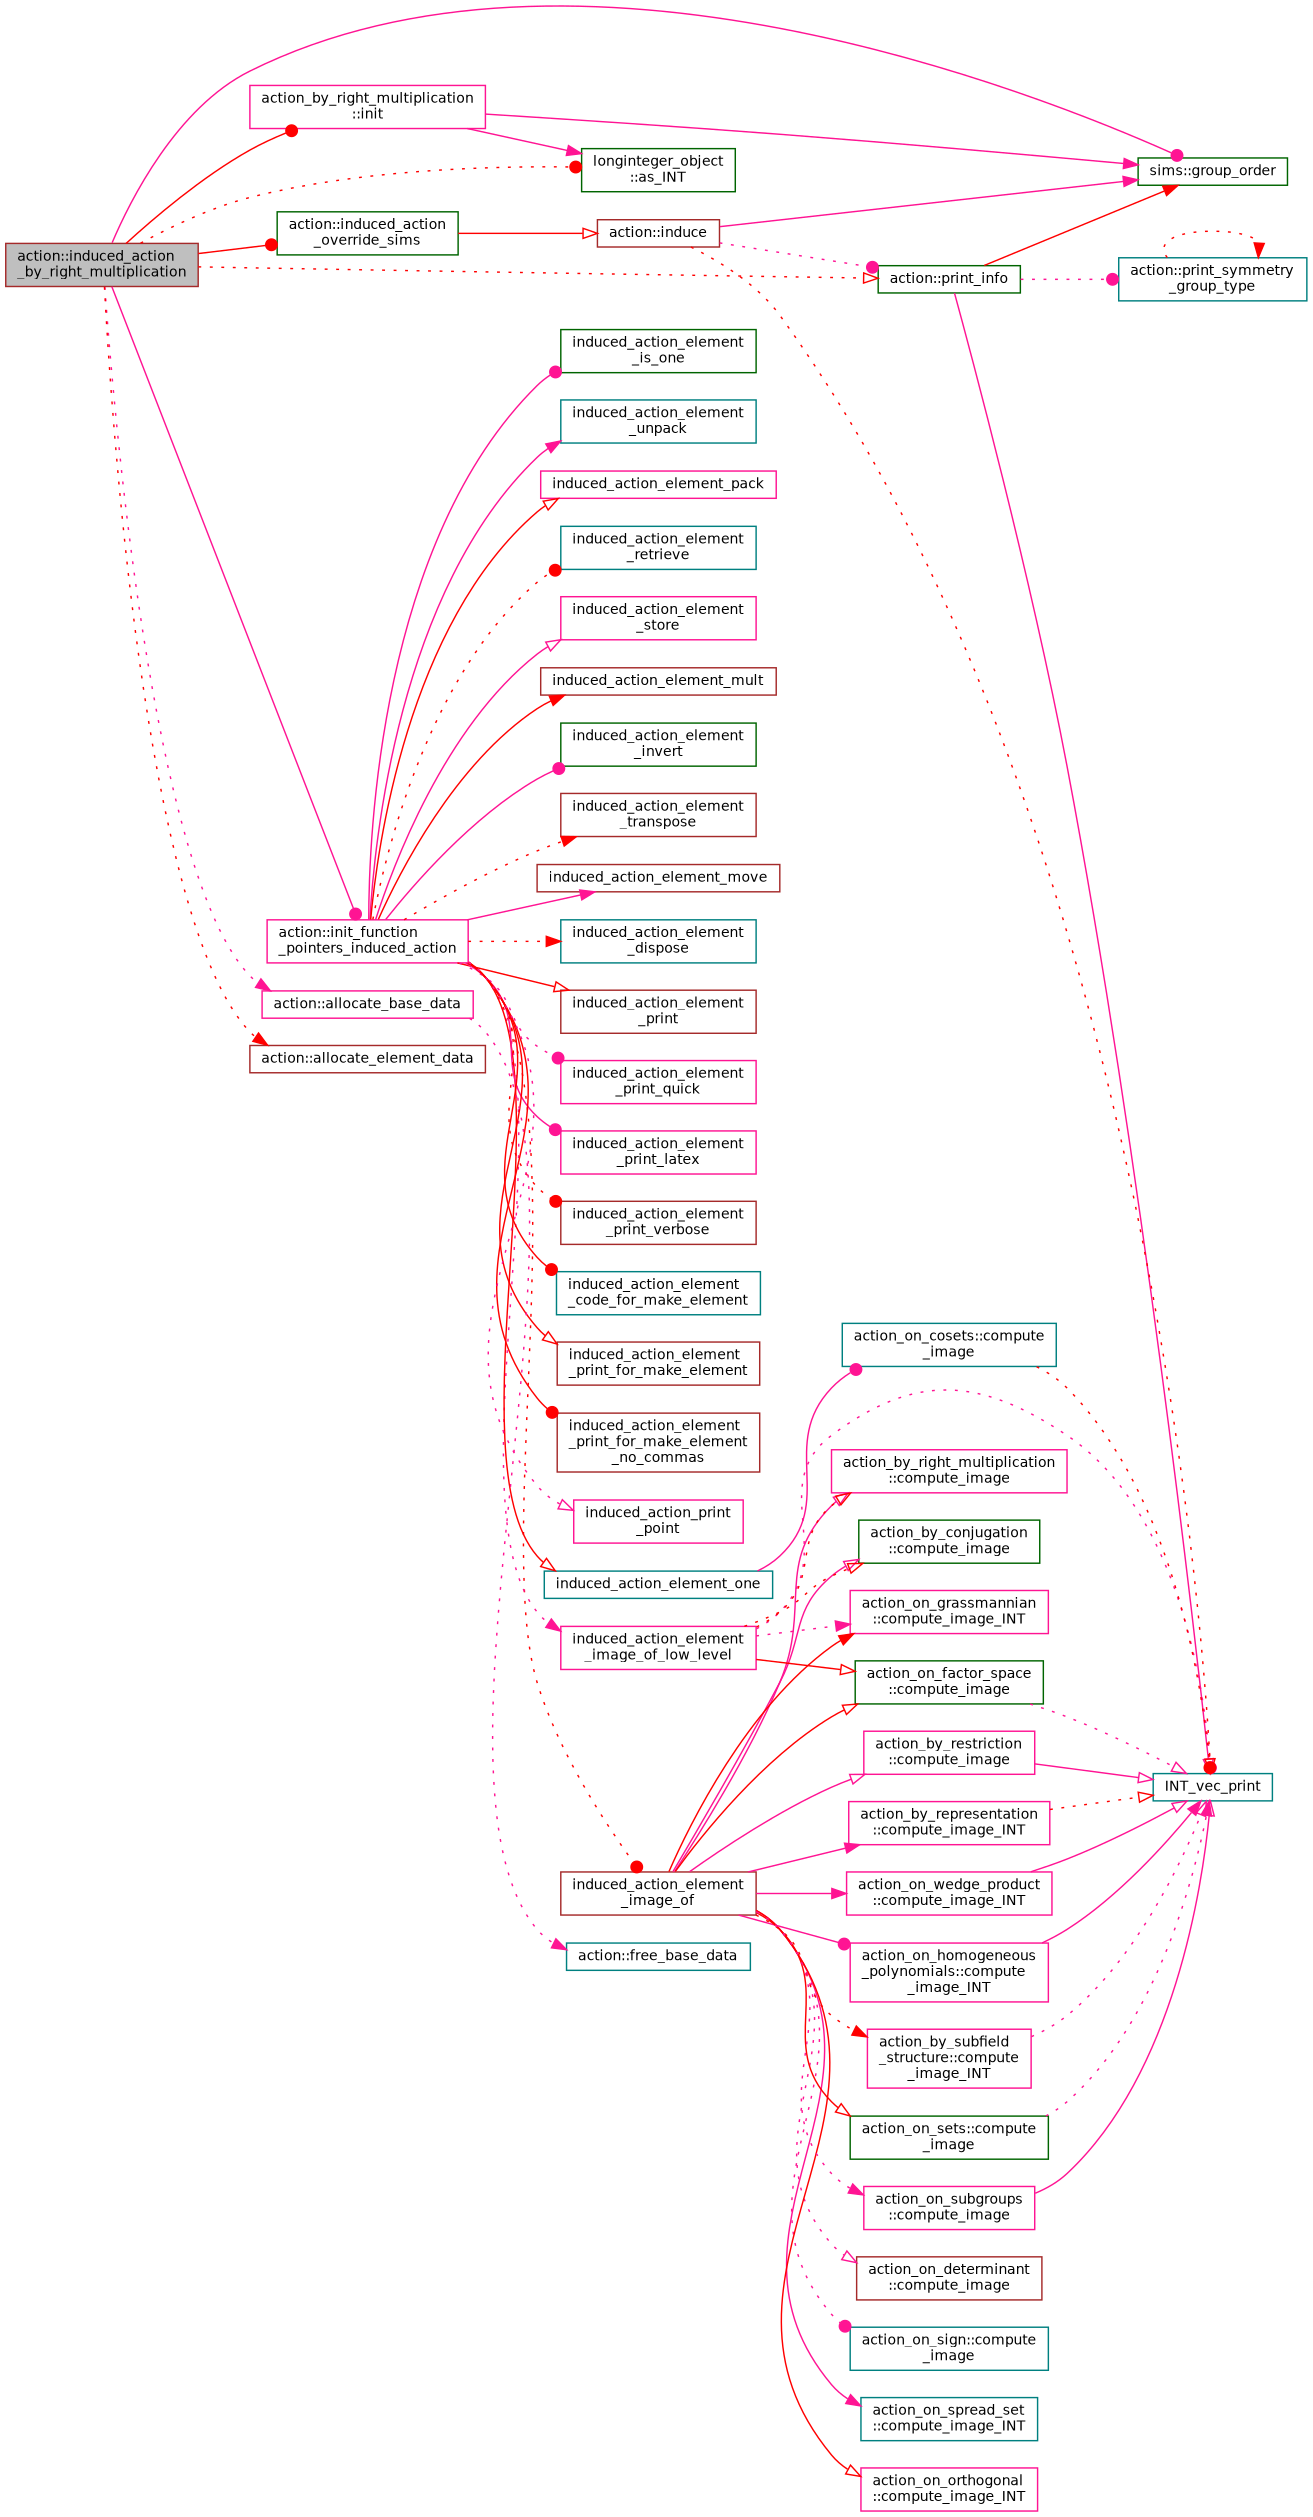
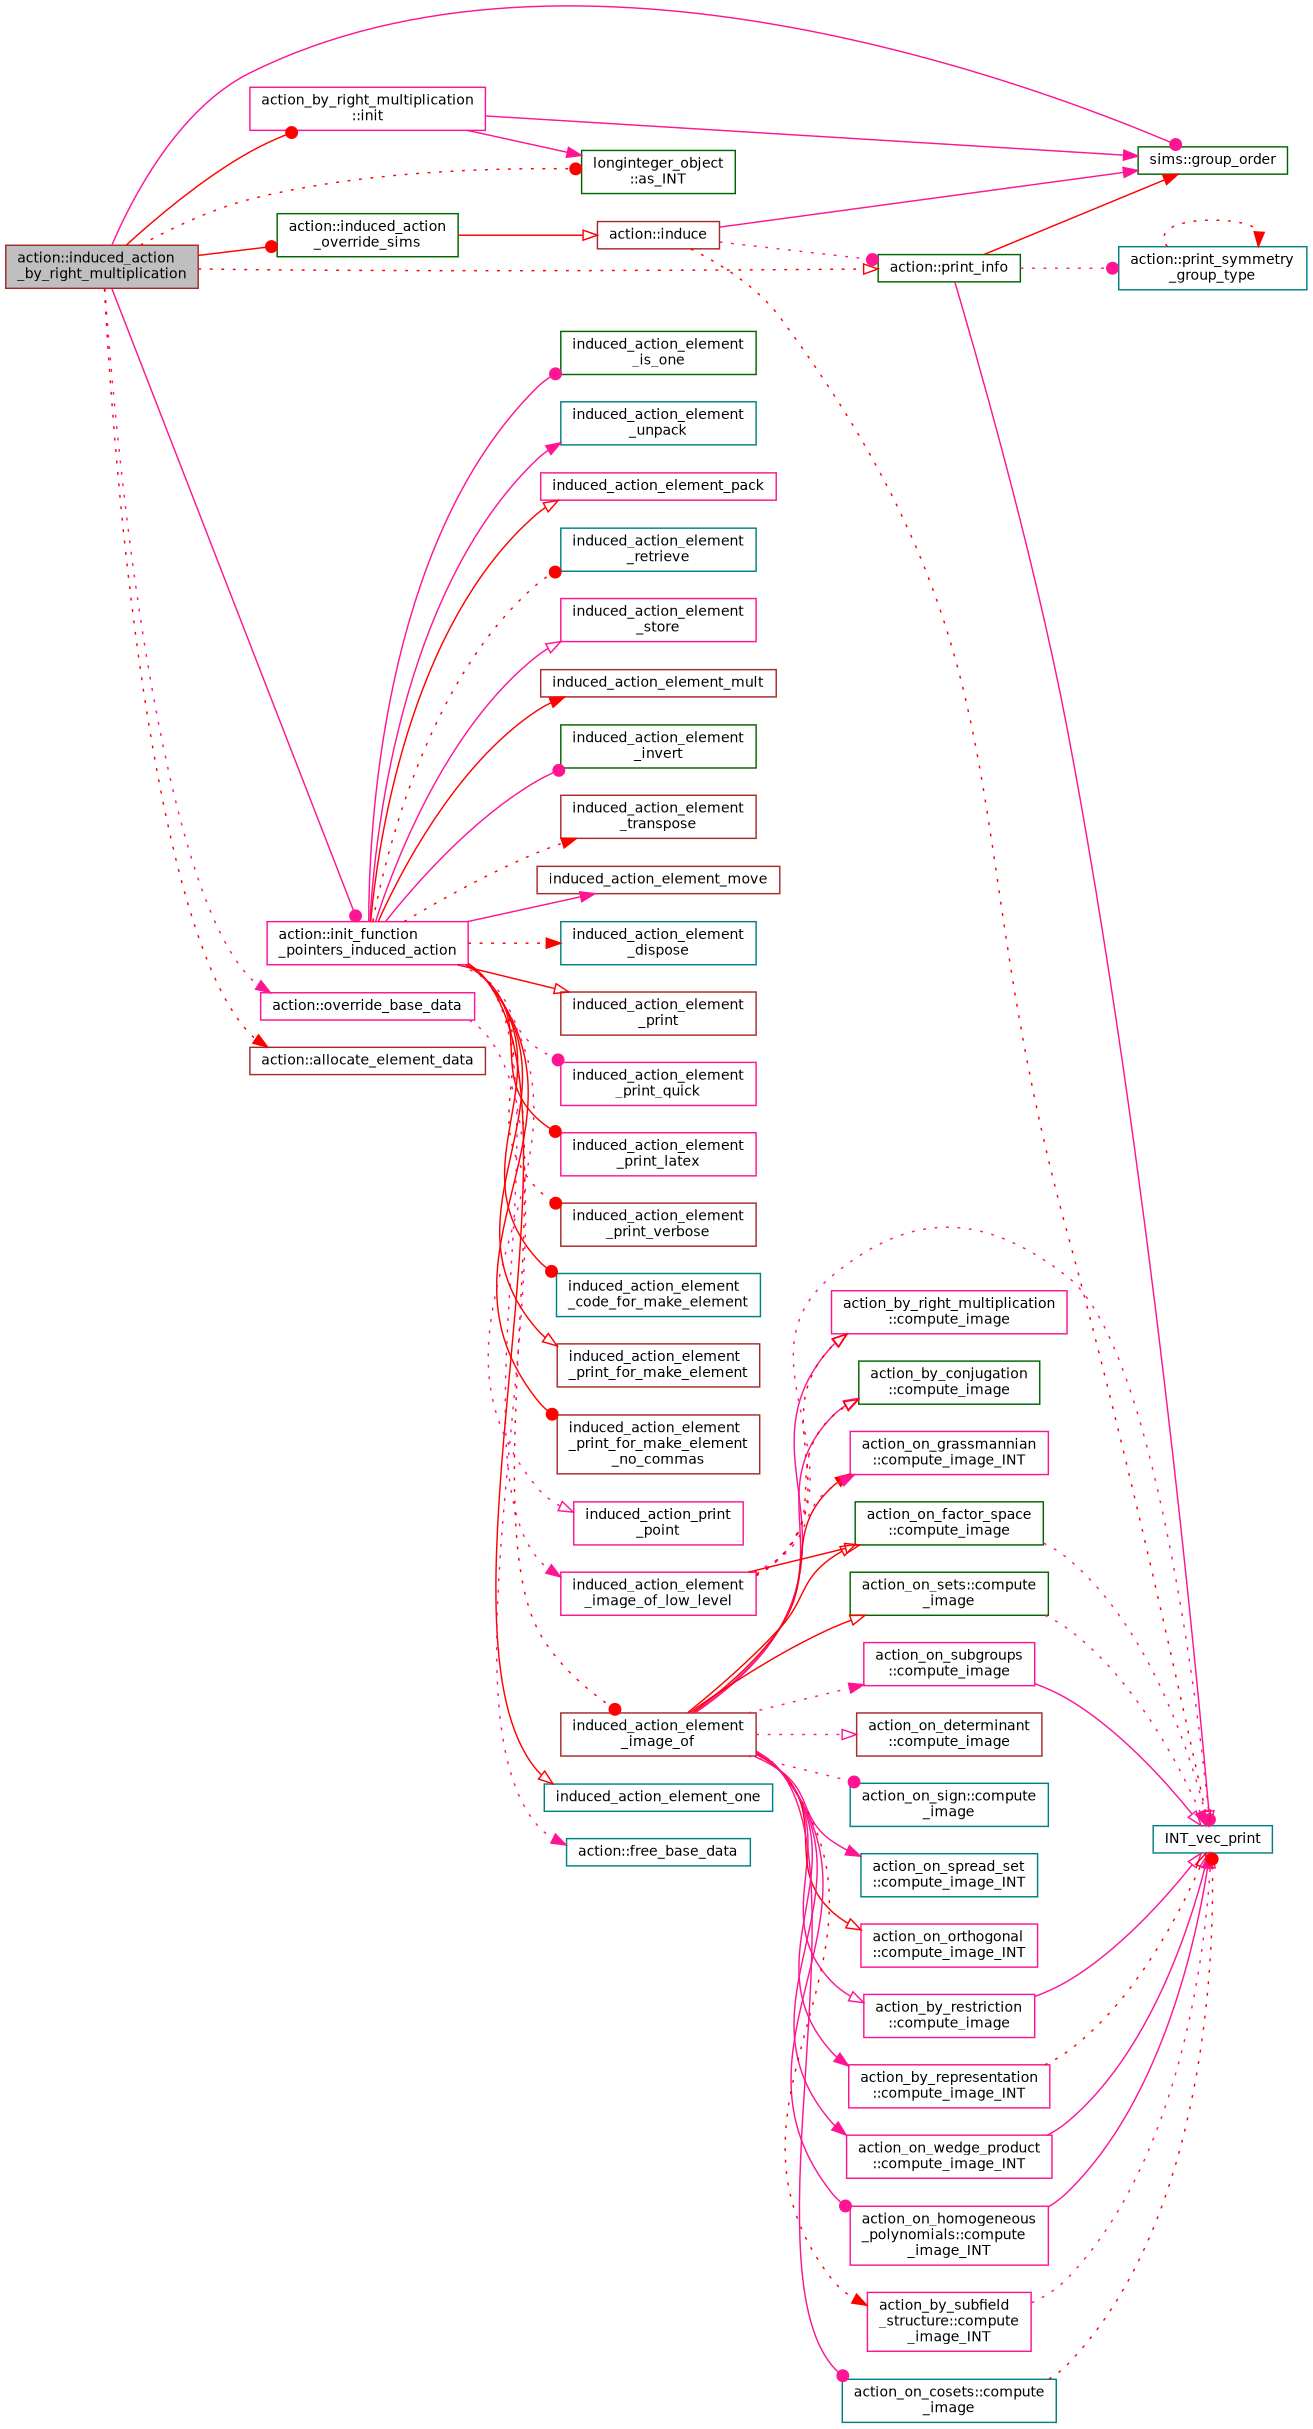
node "action::allocate_base_data": label "action::allocate_base_data" -> "action::override_base_data"
edge "action::init_function _pointers_induced_action" -> "induced_action_element _print_latex": color deeppink -> red
edge "induced_action_element_one" -> "action_on_cosets::compute _image": now "induced_action_element _image_of" -> "action_on_cosets::compute _image"
